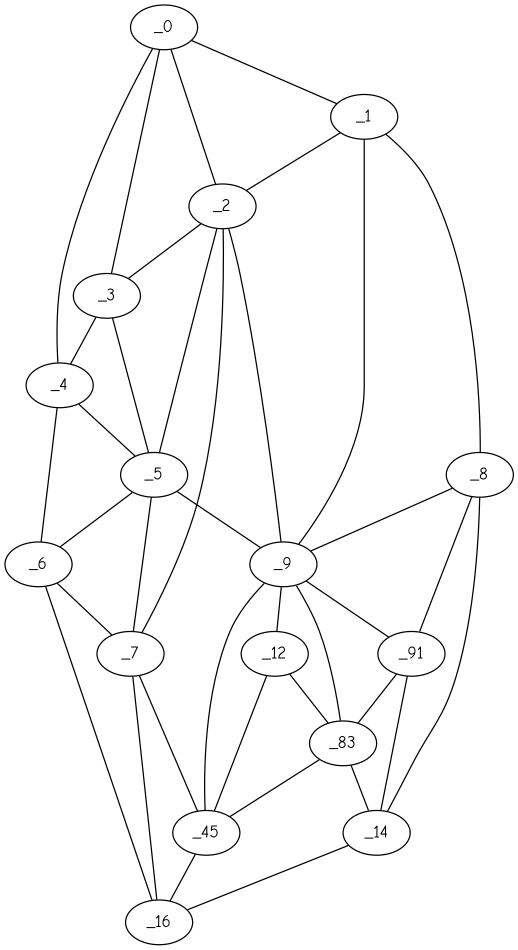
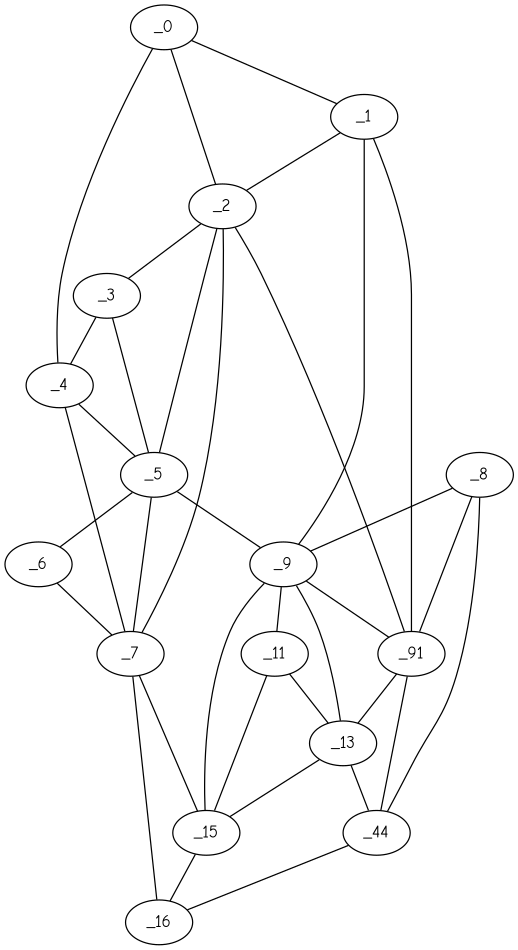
edge "_0" -- "_3": removed
edge "_1" -- "_8": now "_1" -- "_91"
edge "_2" -- "_9": now "_2" -- "_91"
edge "_4" -- "_6": now "_4" -- "_7"
node "_12": label "_12" -> "_11"
edge "_6" -- "_16": removed
node "_83": label "_83" -> "_13"
node "_45": label "_45" -> "_15"
node "_14": label "_14" -> "_44"
